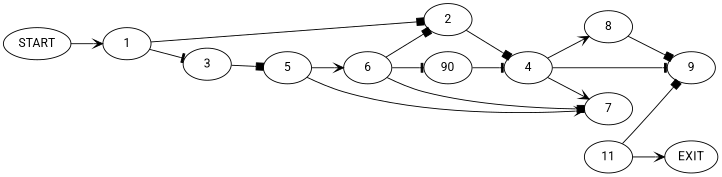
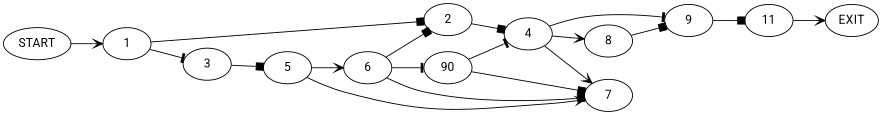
edge "90" -> "7": added
edge "11" -> "9": reversed
